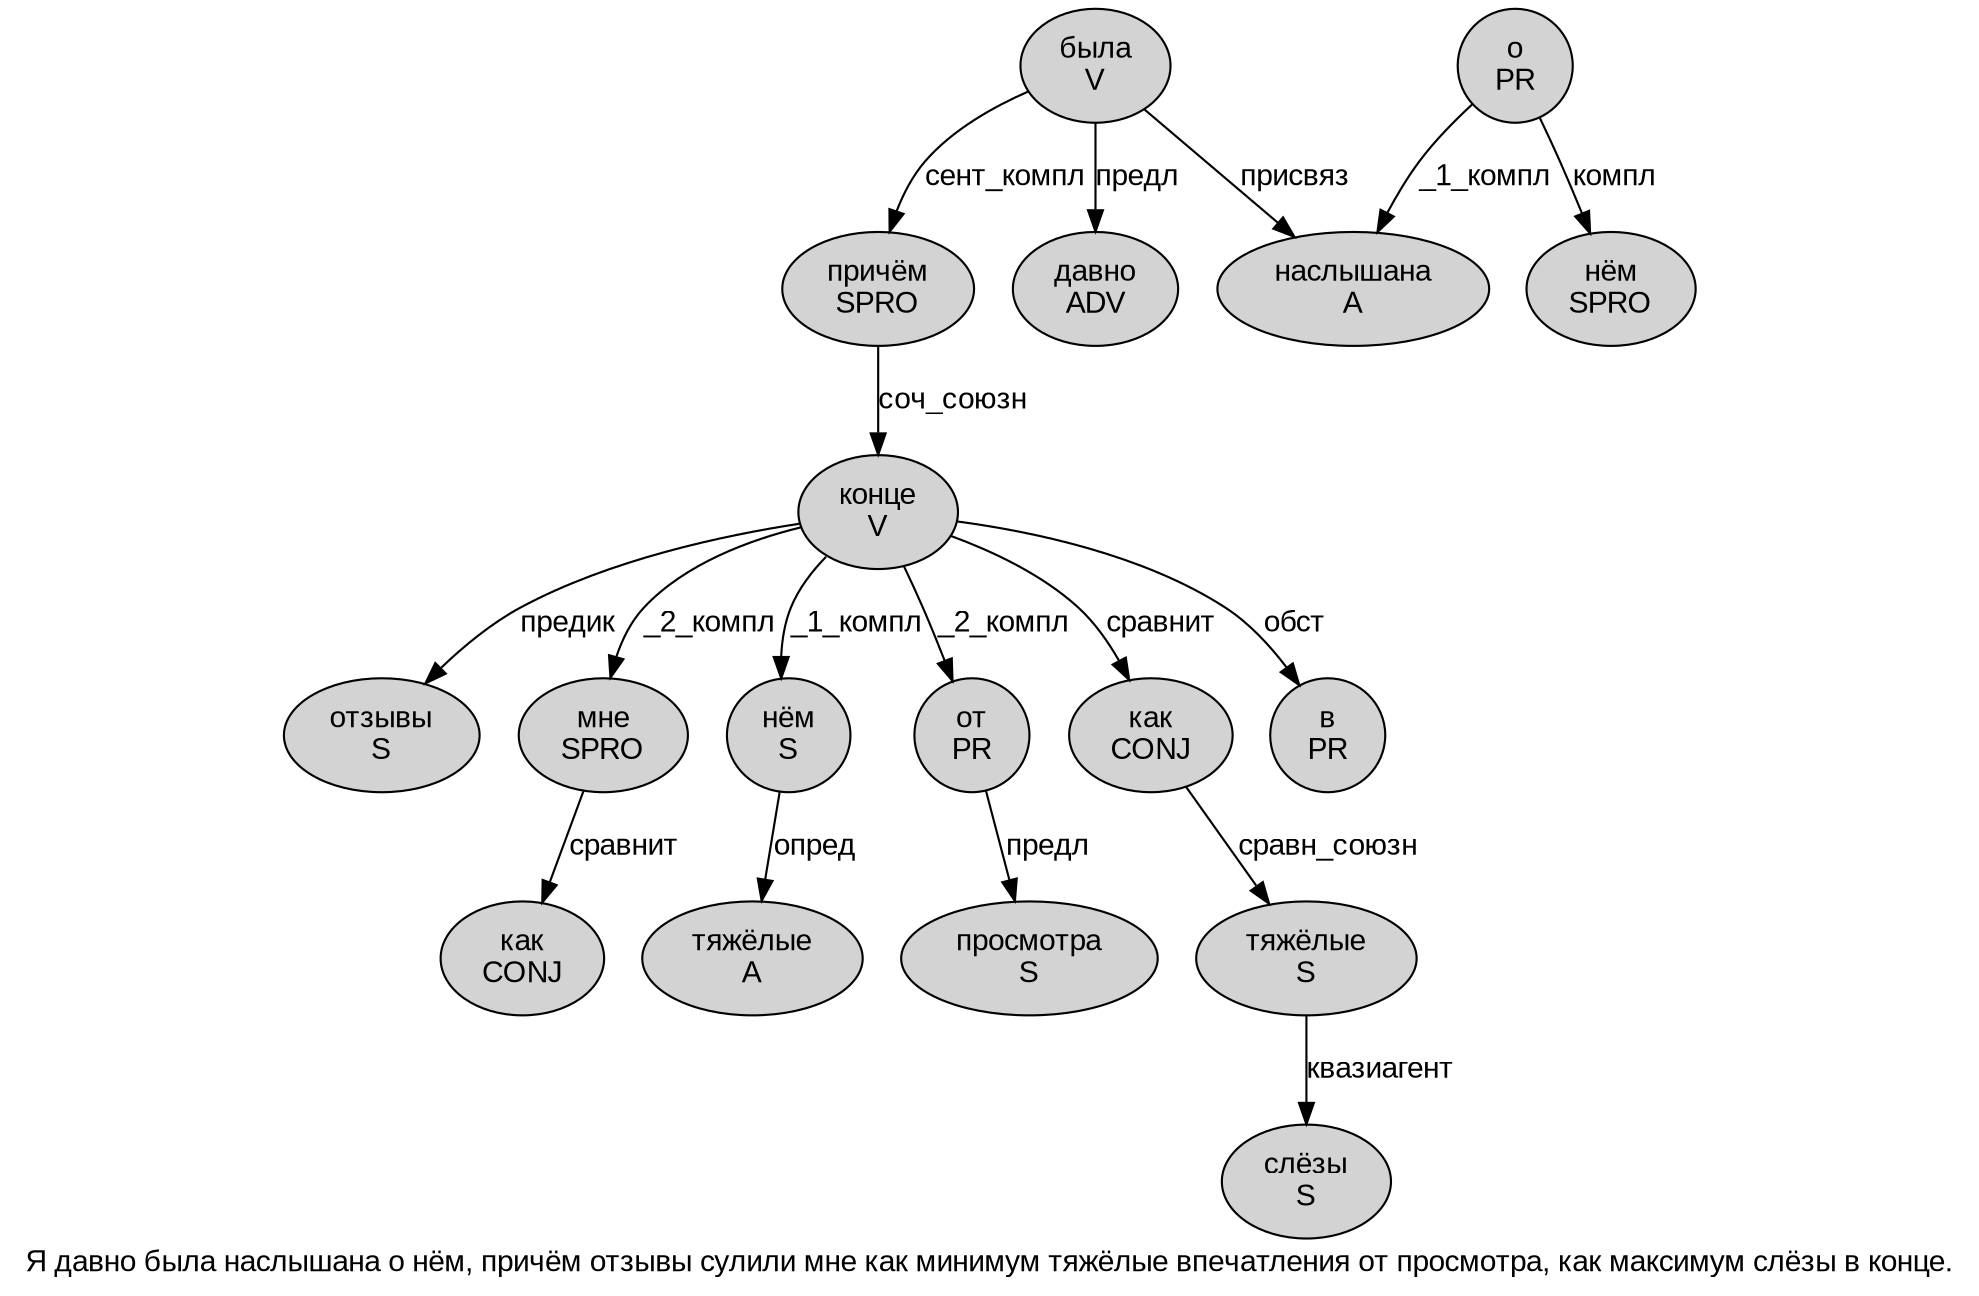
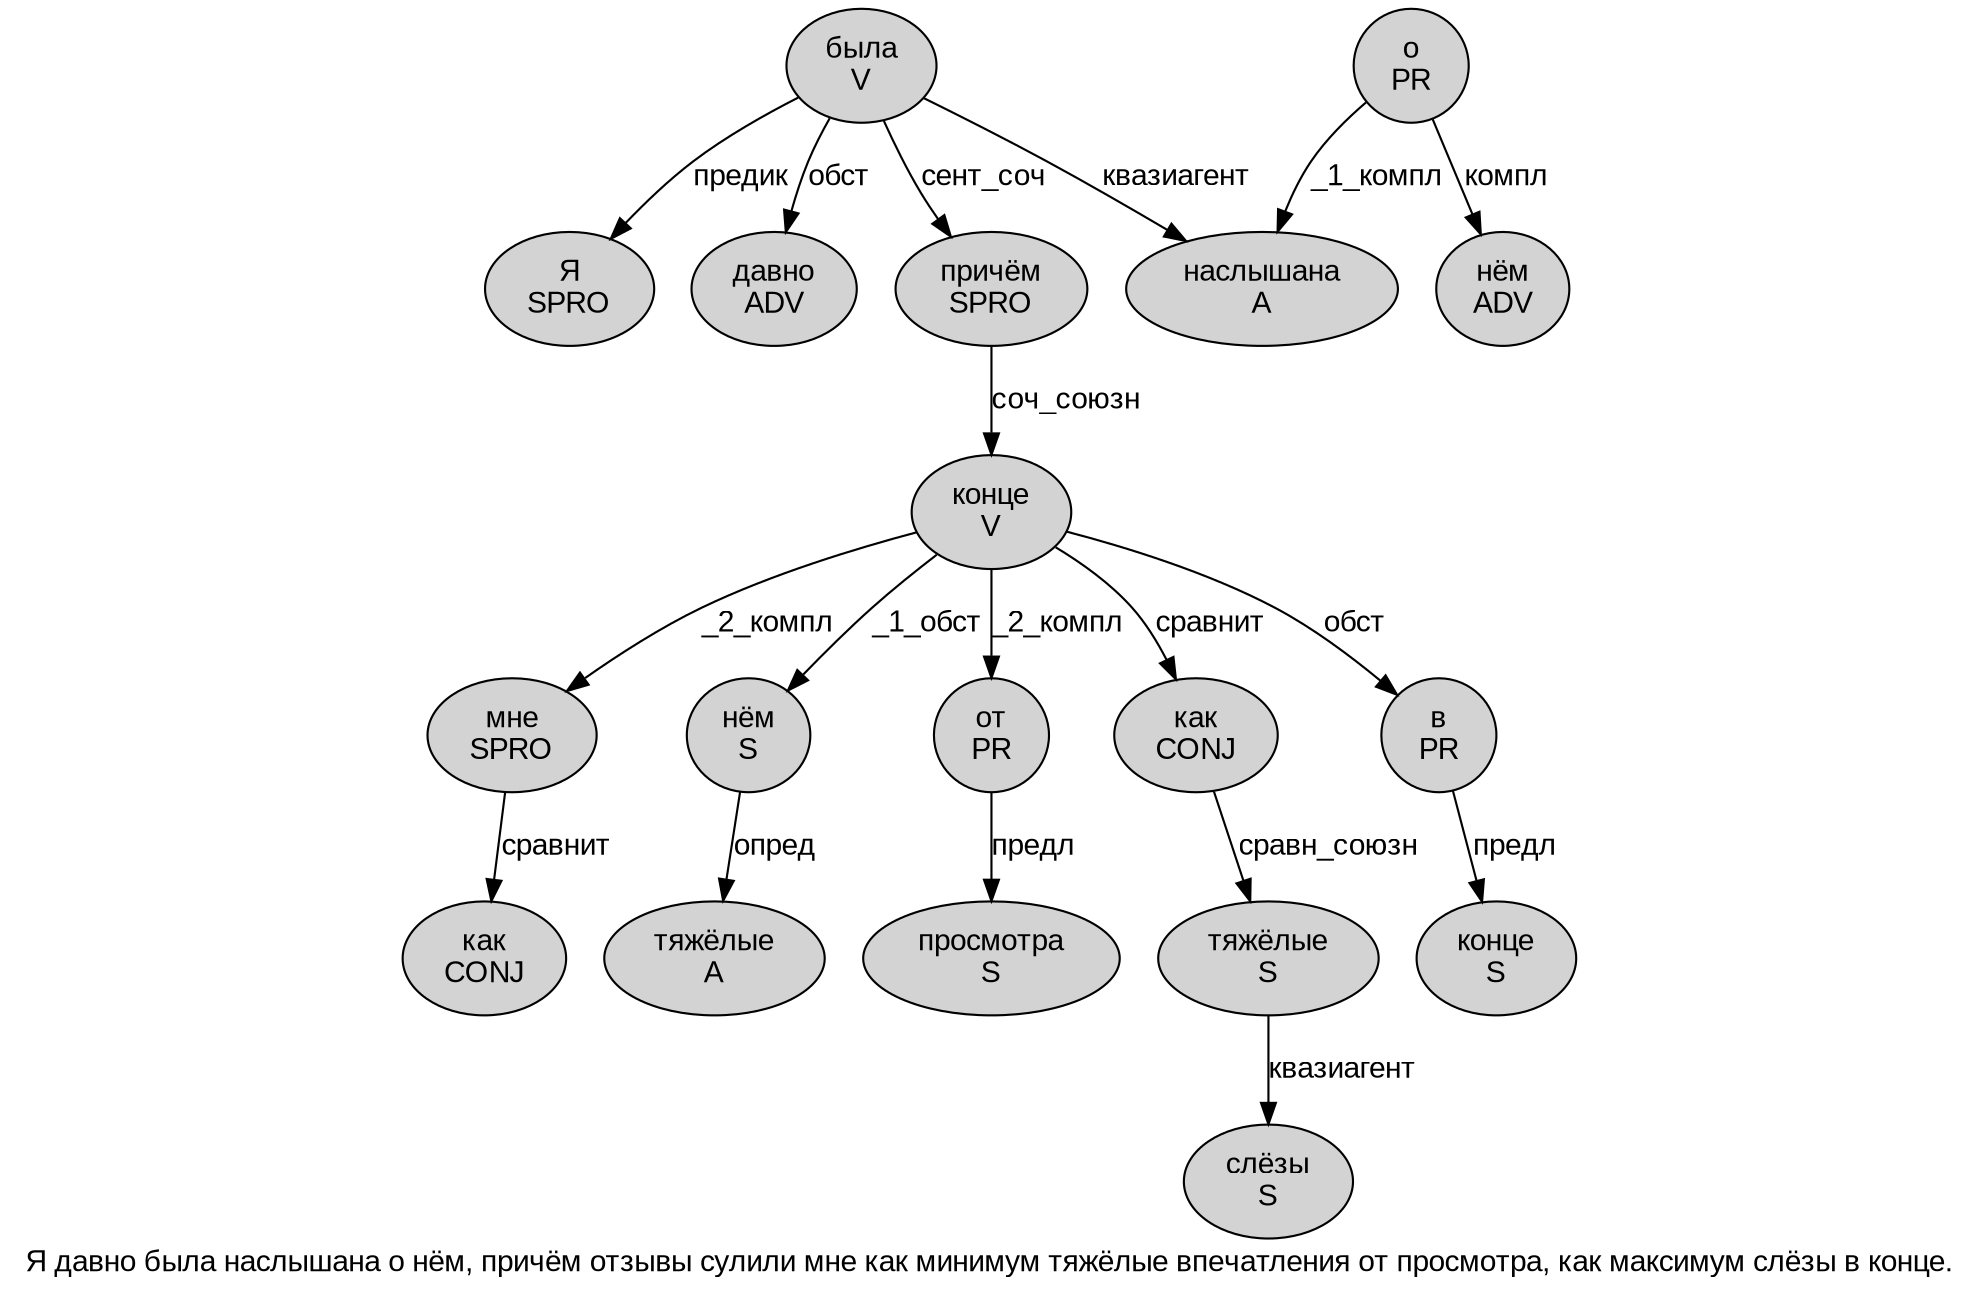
edge "была V" -> "причём SPRO": label "сент_компл" -> "сент_соч"
edge "была V" -> "давно ADV": label "предл" -> "обст"
edge "была V" -> "наслышана A": label "присвяз" -> "квазиагент"
node "Я SPRO": added
node "нём SPRO": label "нём SPRO" -> "нём ADV"
edge "конце V" -> "нём S": label "_1_компл" -> "_1_обст"
node "отзывы S": removed
node "конце S": added
